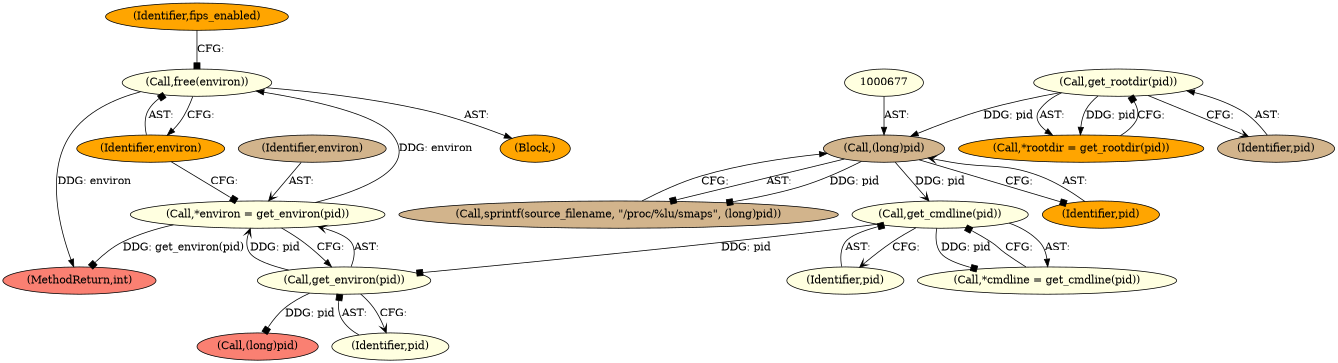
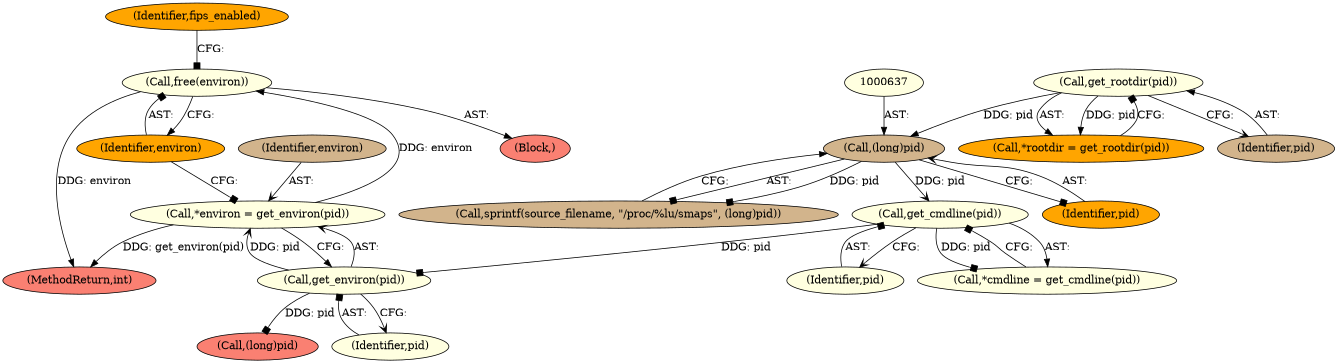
node "1000677": label "1000677" -> "1000637"
node "(Block,)": fillcolor orange -> salmon
edge "(Call,*environ = get_environ(pid))" -> "(MethodReturn,int)": arrowhead box -> normal
